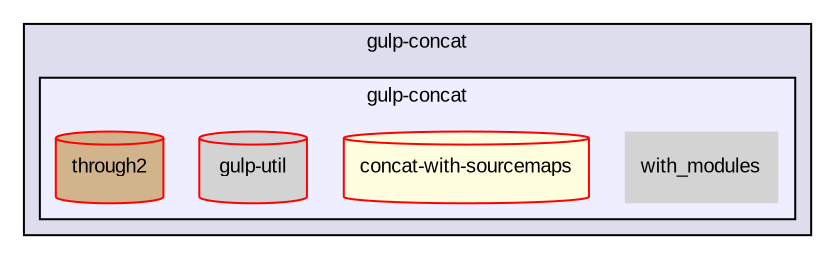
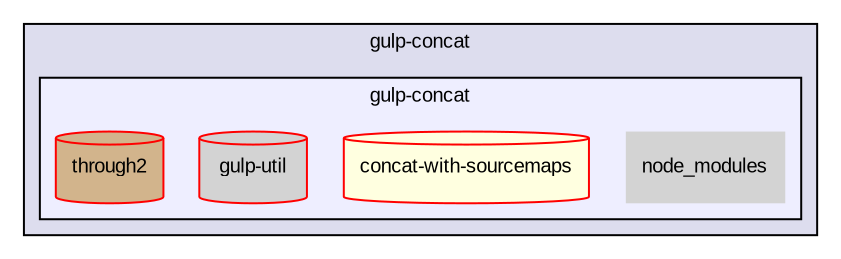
node "with_modules": label "with_modules" -> "node_modules"
